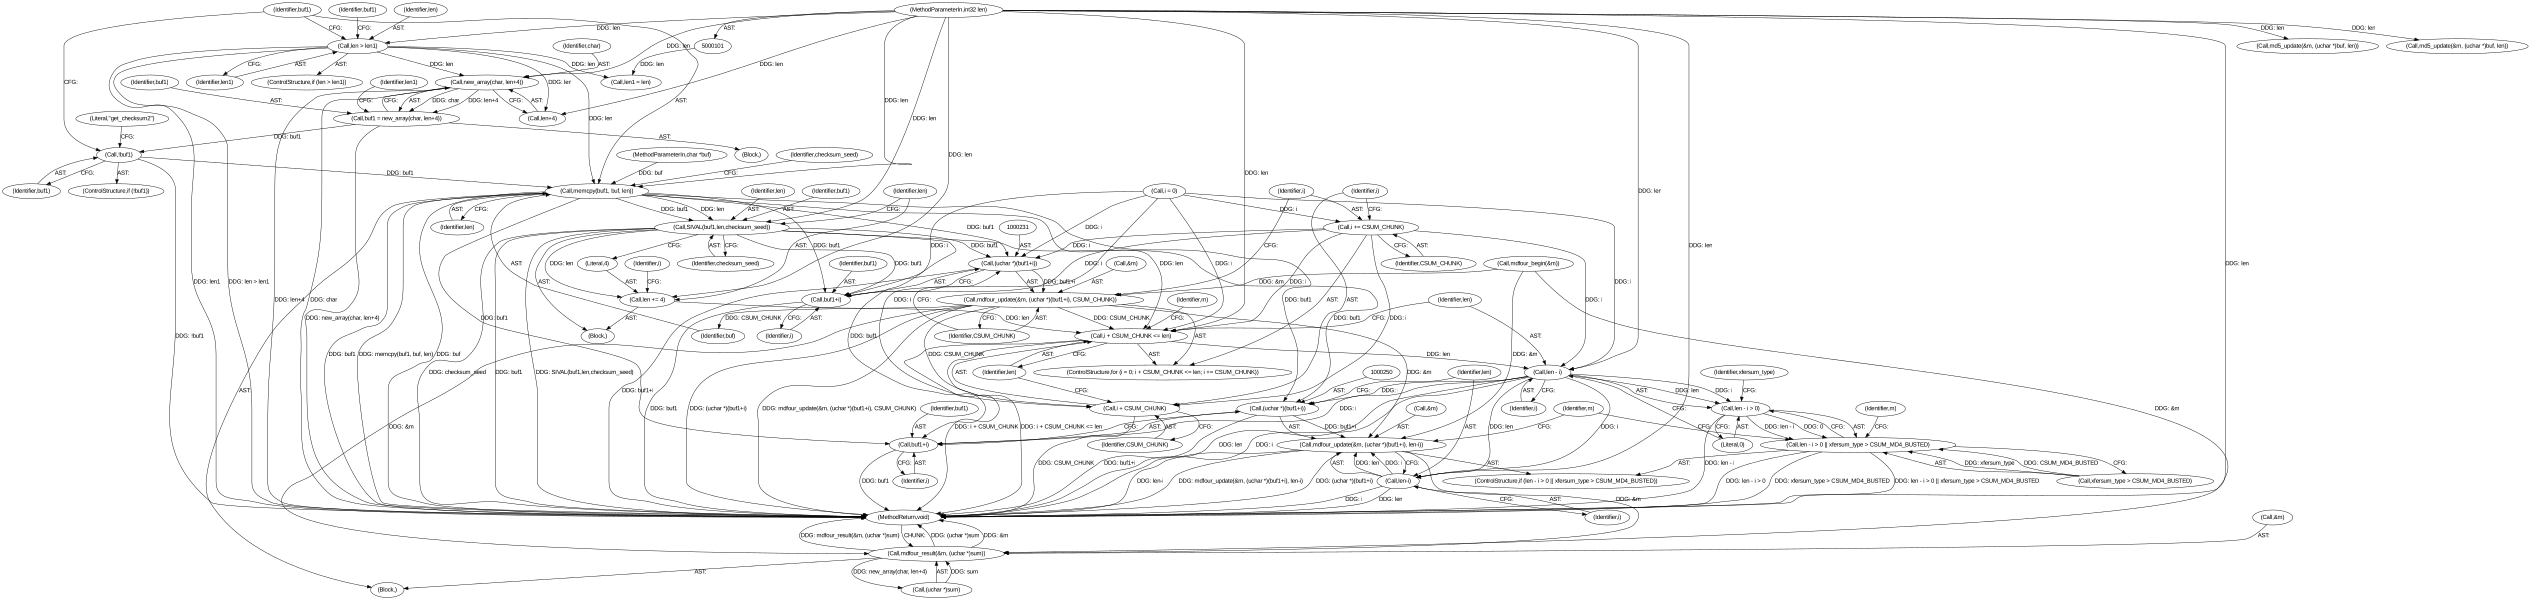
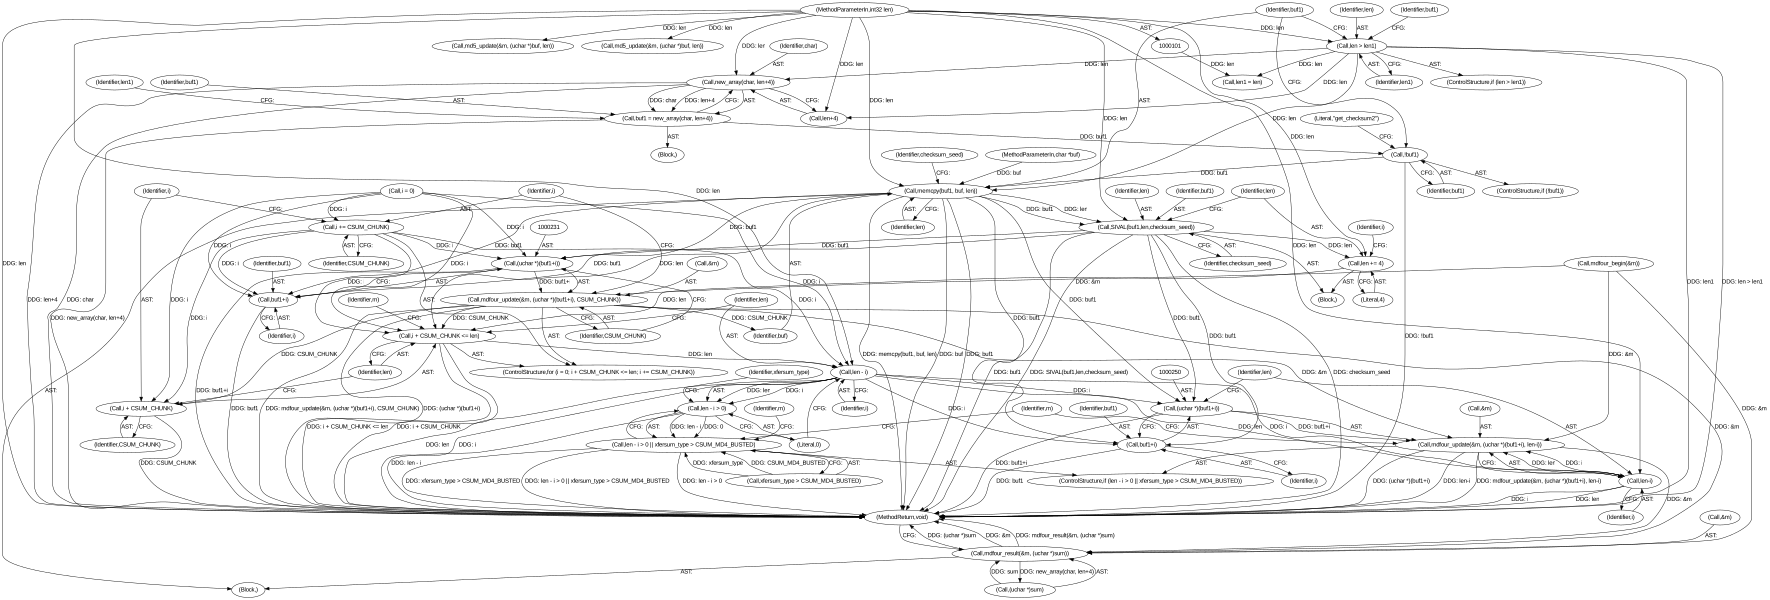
node "5000101": label "5000101" -> "1000101"
edge "(MethodParameterIn,int32 len)" -> "(Call,i + CSUM_CHUNK <= len)": removed, label "DDG: len"
edge "(Call,SIVAL(buf1,len,checksum_seed))" -> "(Literal,4)": now "(Call,len += 4)" -> "(Literal,4)"
edge "(MethodReturn,void)" -> "(Call,mdfour_result(&m, (uchar *)sum))": label "CHUNK: " -> "CFG: "
